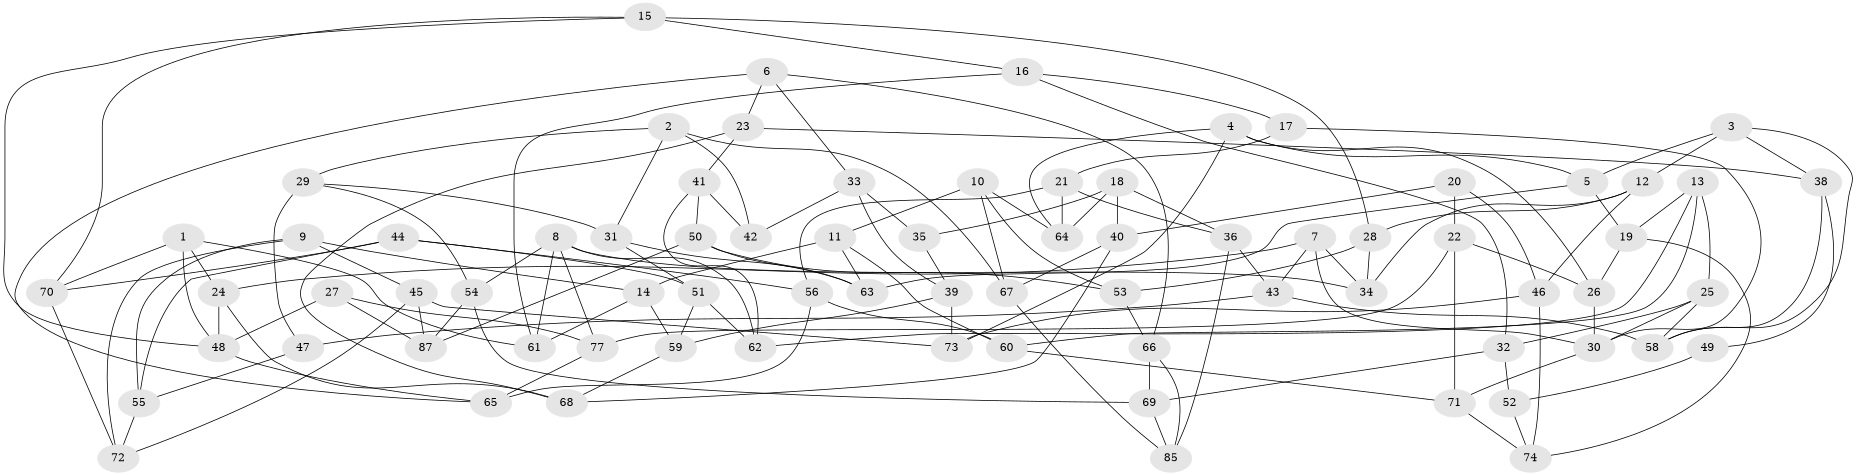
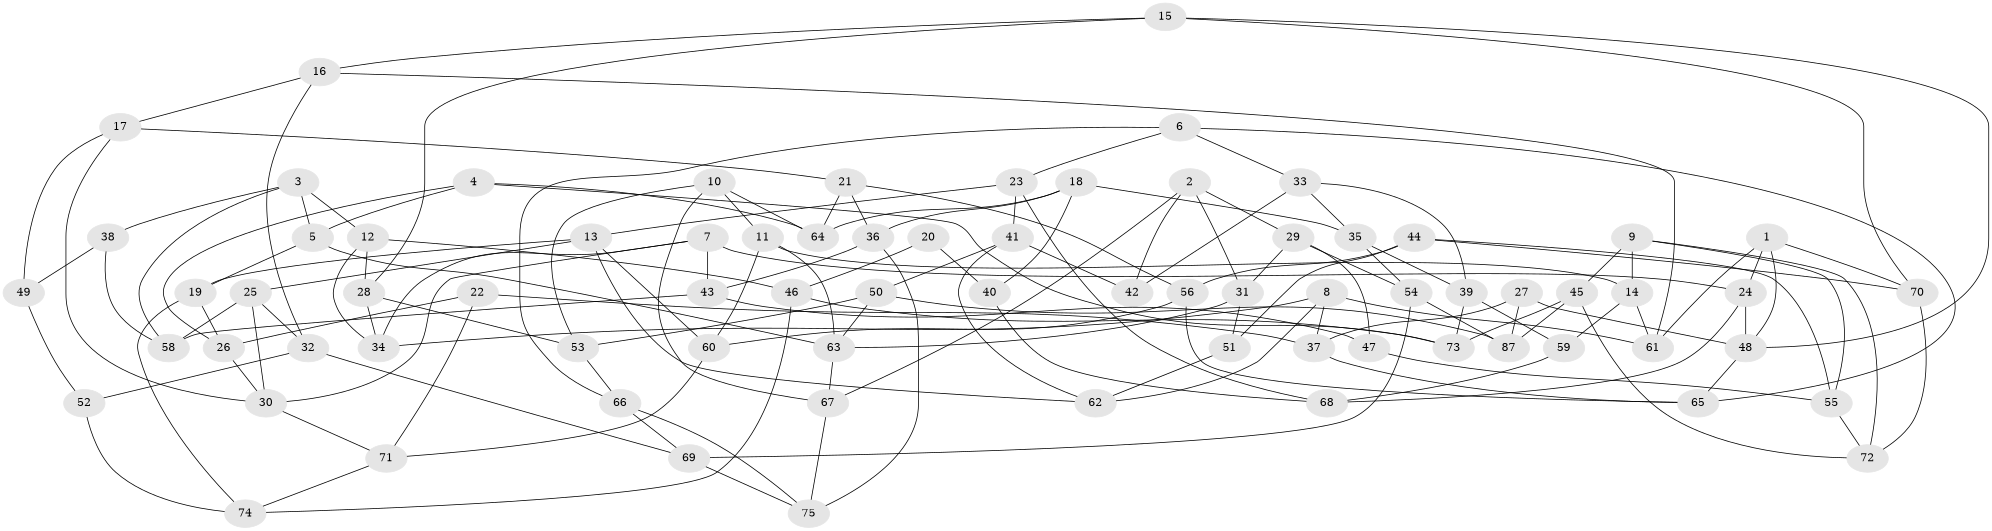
edge "23" -- "38": now "23" -- "13"
edge "17" -- "49": added
edge "20" -- "22": removed
edge "8" -- "54": now "35" -- "54"
edge "40" -- "67": now "63" -- "67"
edge "51" -- "59": removed
node "77": label "77" -> "37"
node "85": label "85" -> "75"
